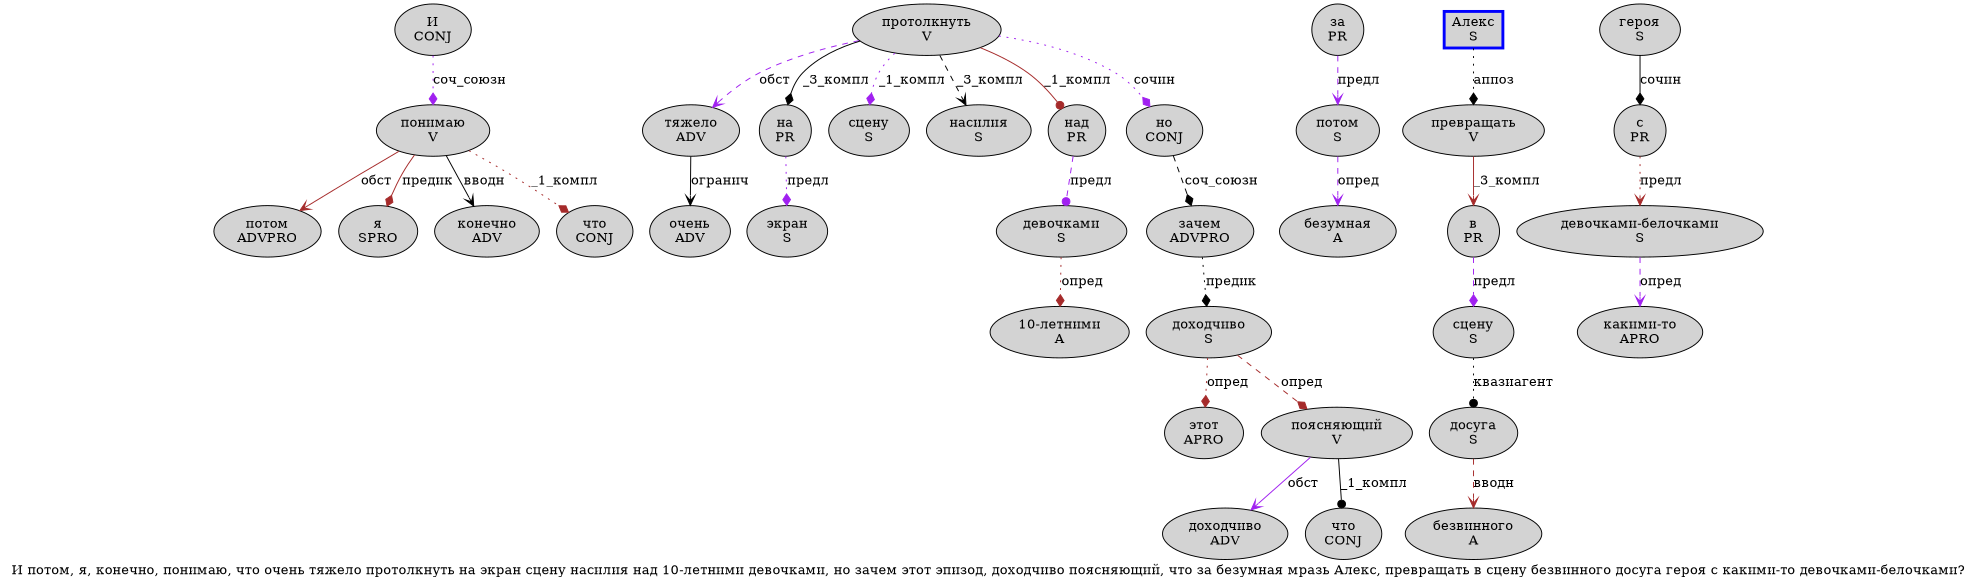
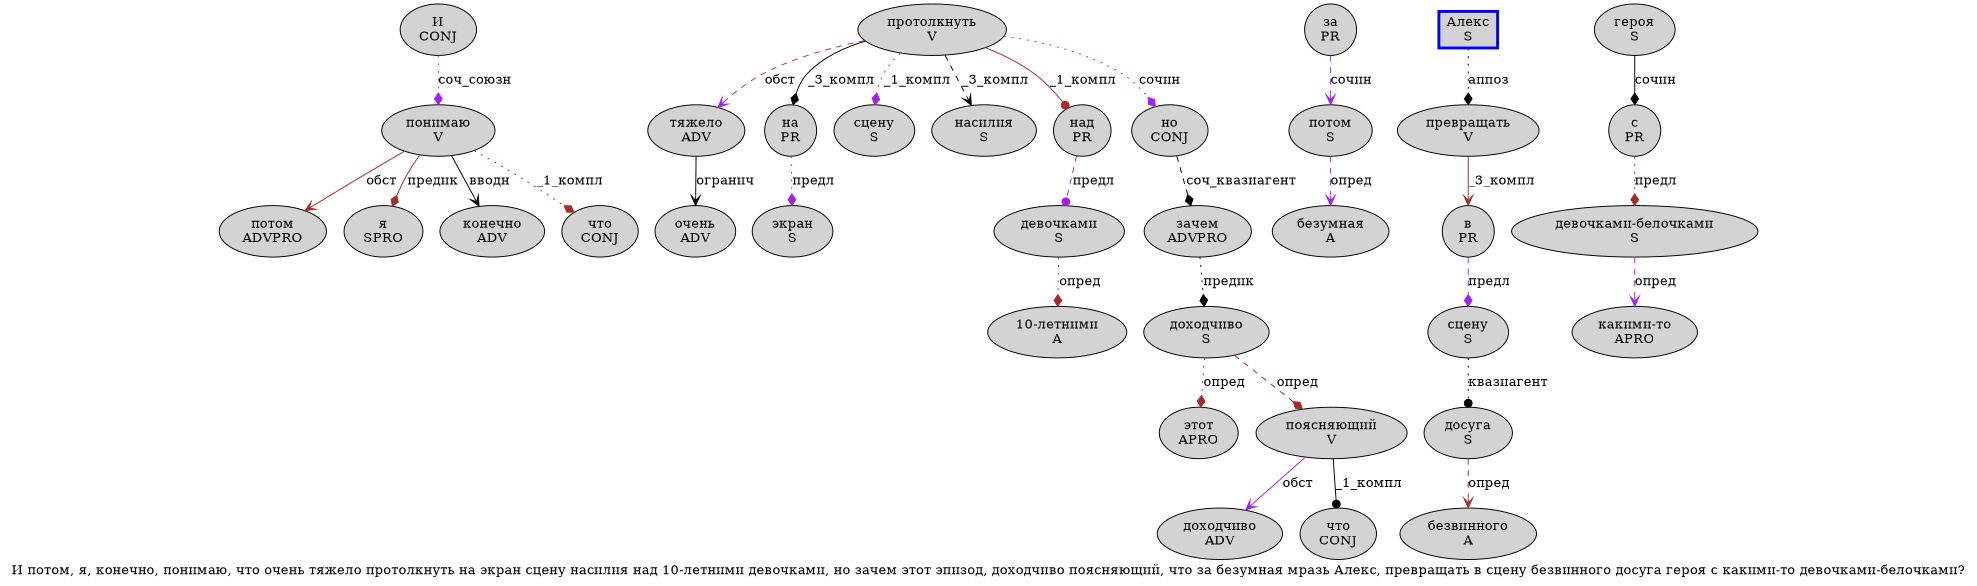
edge "за PR" -> "потом S": label "предл" -> "сочин"
edge "с PR" -> "девочками-белочками S": arrowhead vee -> diamond
edge "но CONJ" -> "зачем ADVPRO": label "соч_союзн" -> "соч_квазиагент"
edge "досуга S" -> "безвинного A": label "вводн" -> "опред"
